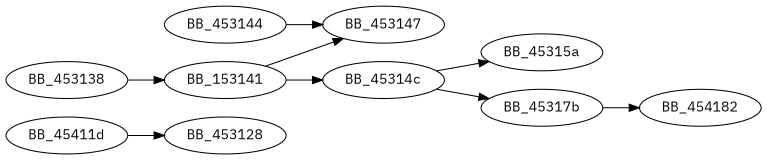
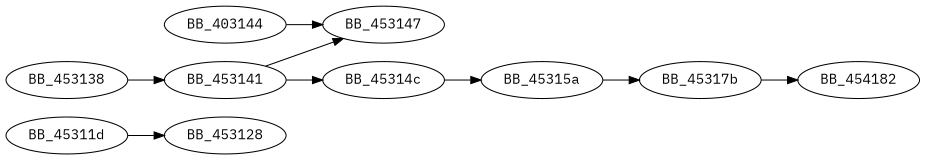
node "BB_453144": label "BB_453144" -> "BB_403144"
node "BB_153141": label "BB_153141" -> "BB_453141"
edge "BB_45314c" -> "BB_45317b": now "BB_45315a" -> "BB_45317b"
node "BB_45411d": label "BB_45411d" -> "BB_45311d"
